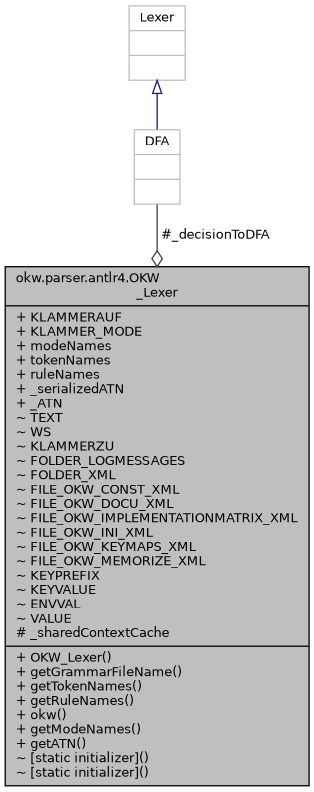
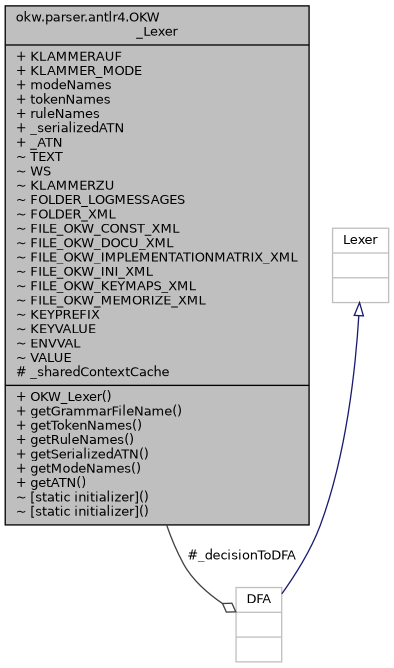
edge "DFA" -> "okw.parser.antlr4.OKW": reversed
node "okw.parser.antlr4.OKW": text "+ okw()" -> "+ getSerializedATN()"
